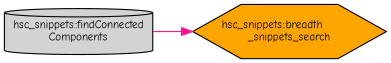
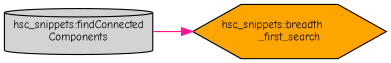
node "hsc_snippets::breadth _snippets_search": label "hsc_snippets::breadth _snippets_search" -> "hsc_snippets::breadth _first_search"
